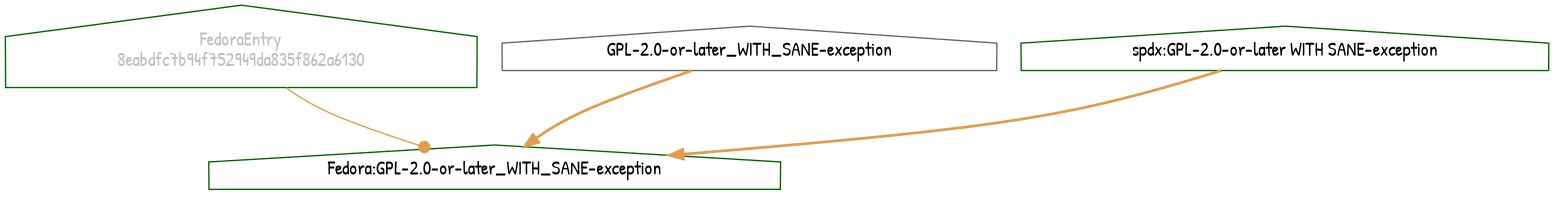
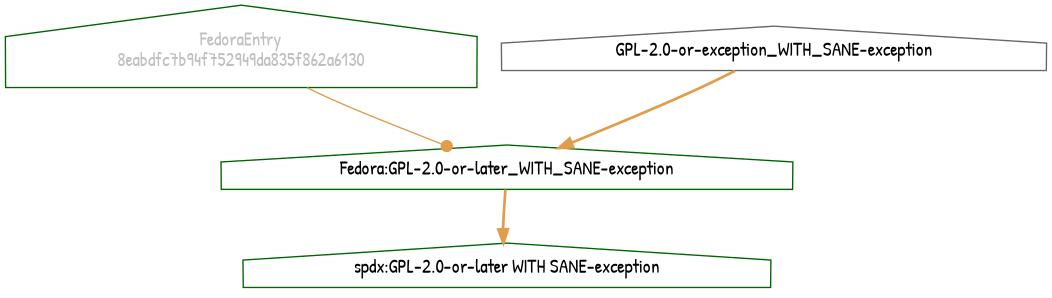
node "GPL-2.0-or-later_WITH_SANE-exception": label "GPL-2.0-or-later_WITH_SANE-exception" -> "GPL-2.0-or-exception_WITH_SANE-exception"
edge "spdx:GPL-2.0-or-later WITH SANE-exception" -> "Fedora:GPL-2.0-or-later_WITH_SANE-exception": reversed
